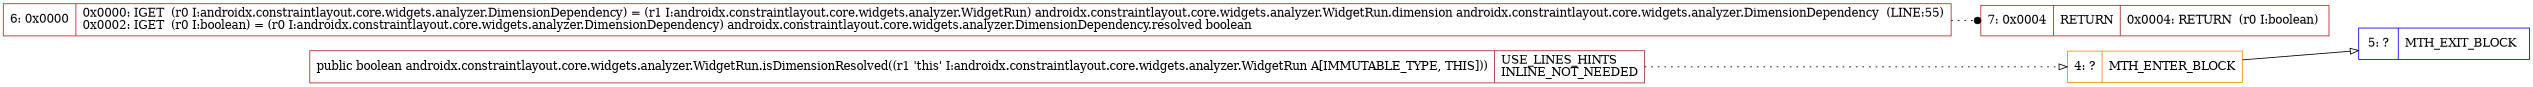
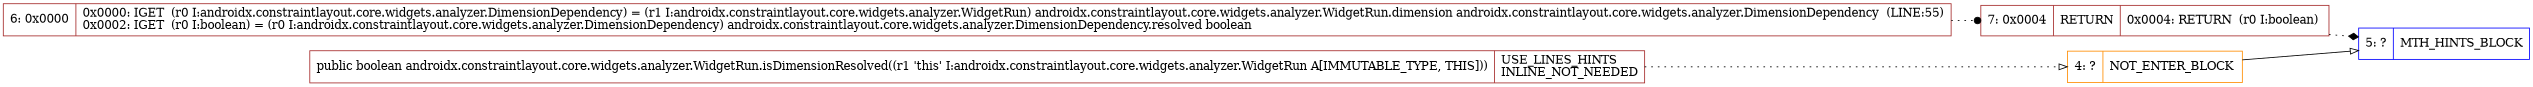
edge "7: 0x0004" -> "5: ?": added
node "5: ?": text "MTH_EXIT_BLOCK" -> "MTH_HINTS_BLOCK"
node "4: ?": text "MTH_ENTER_BLOCK" -> "NOT_ENTER_BLOCK"
